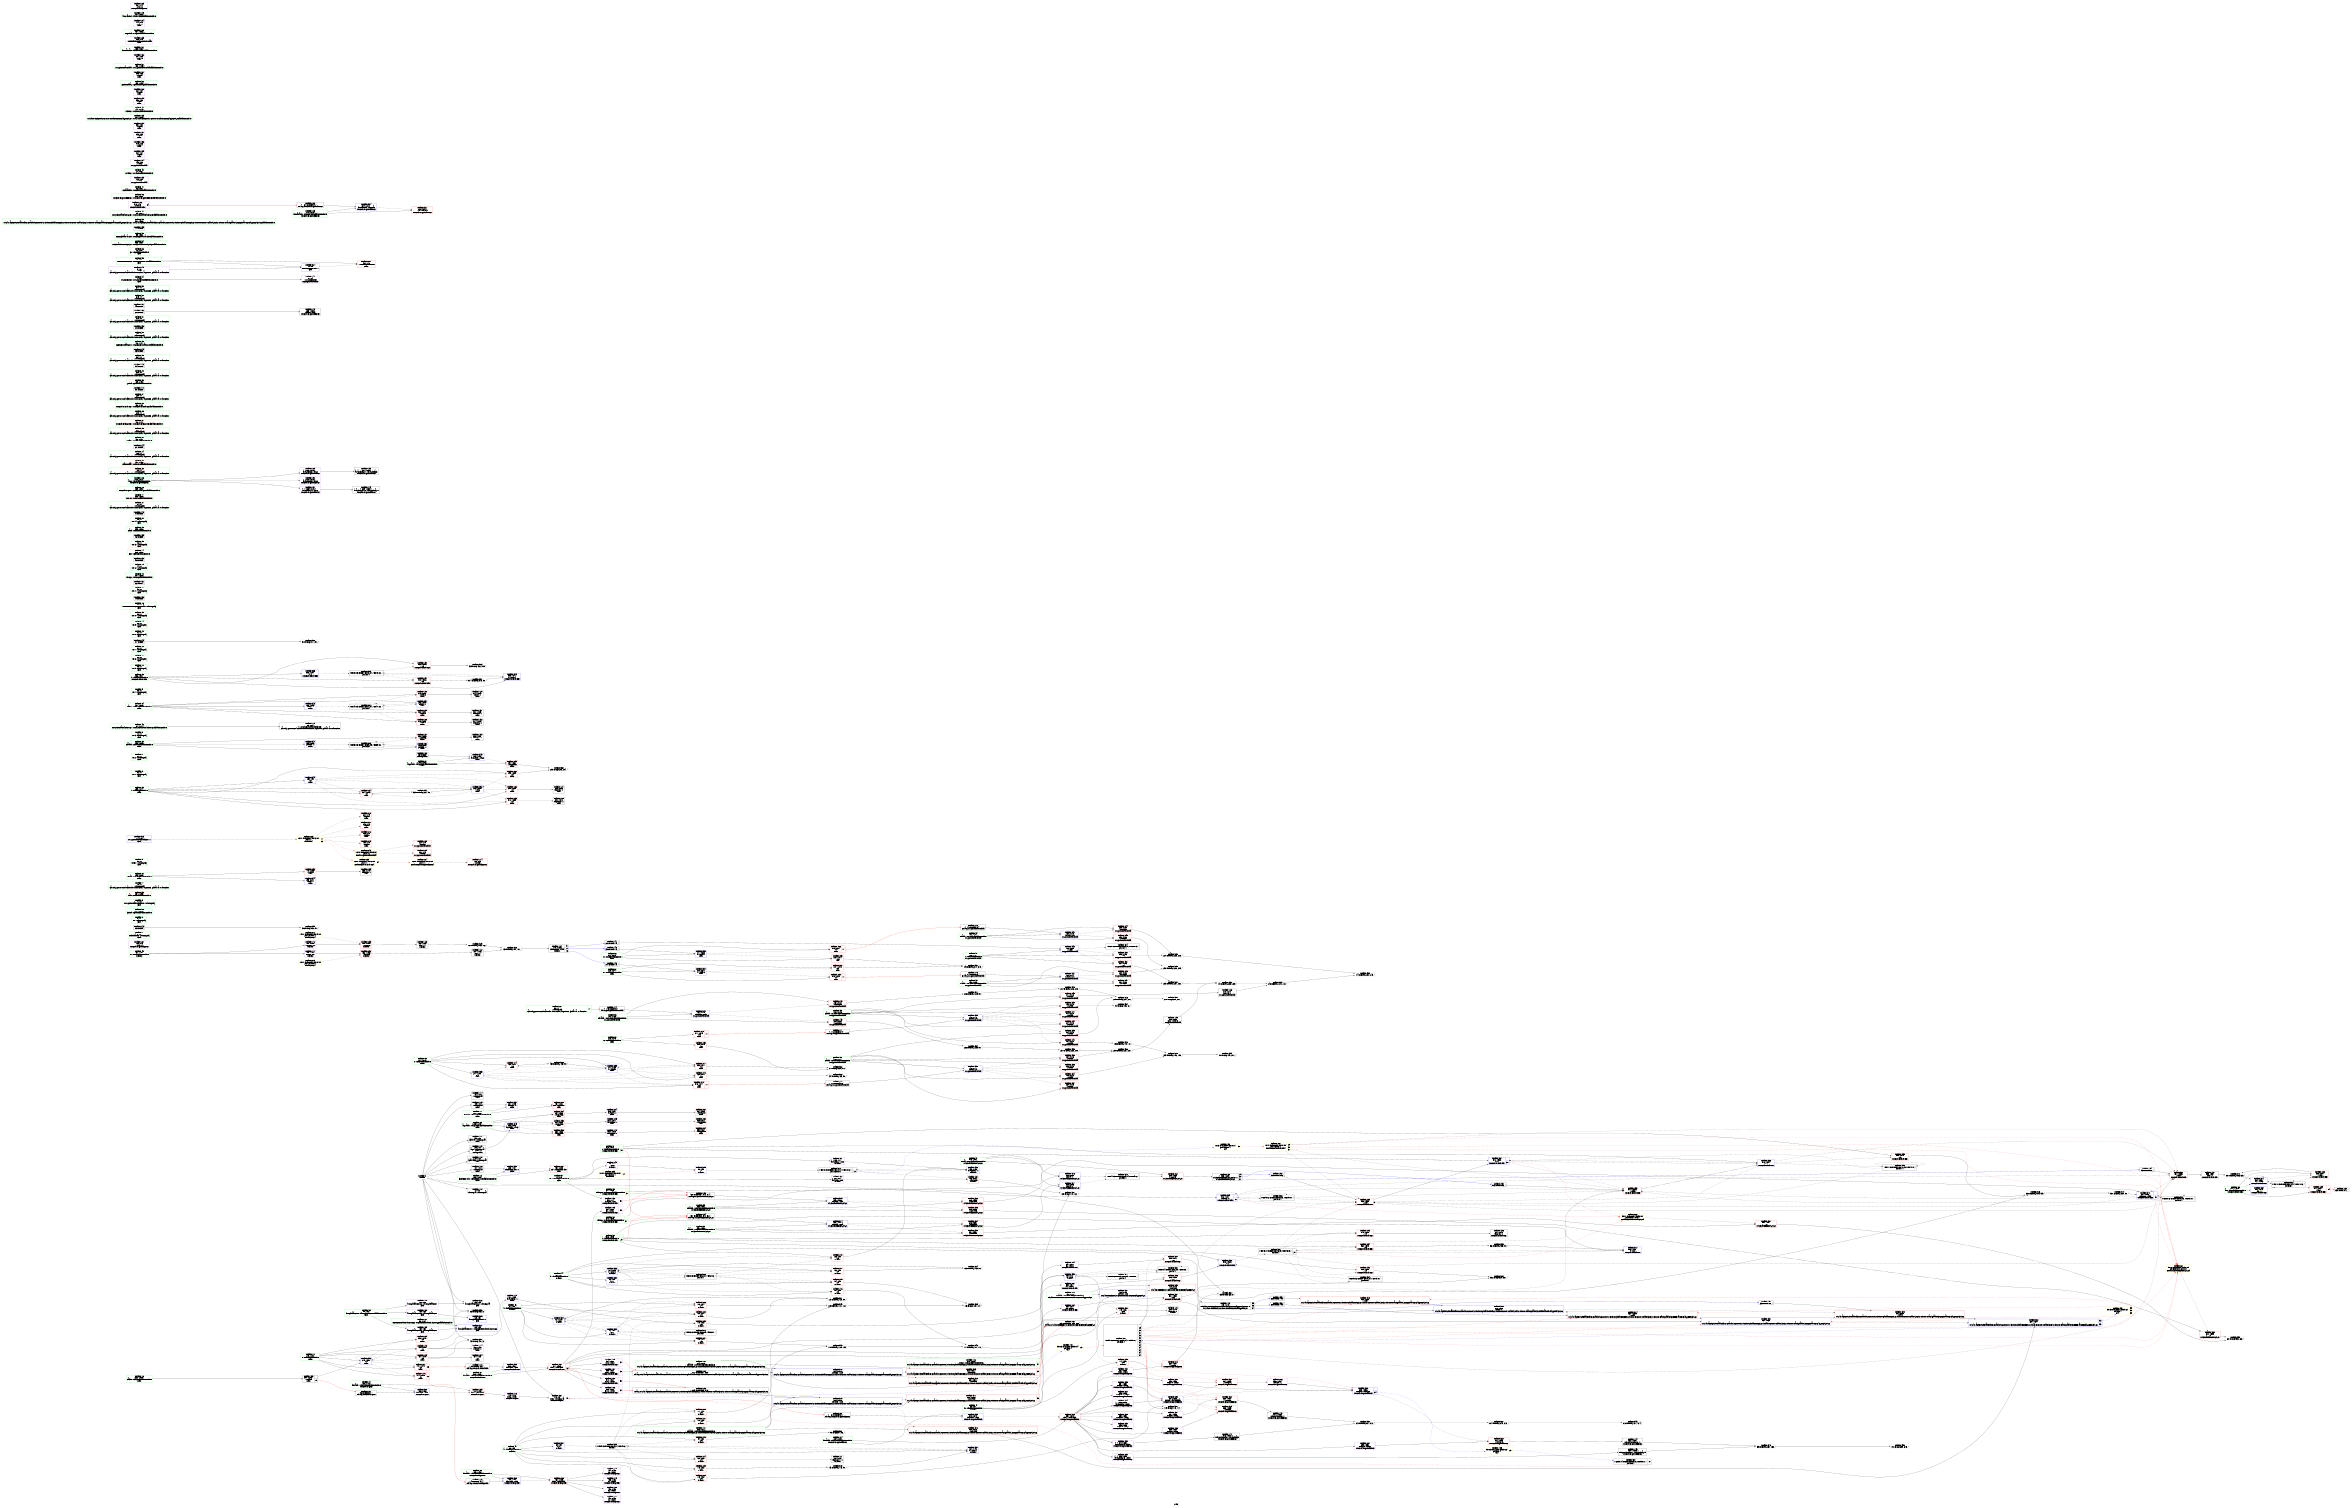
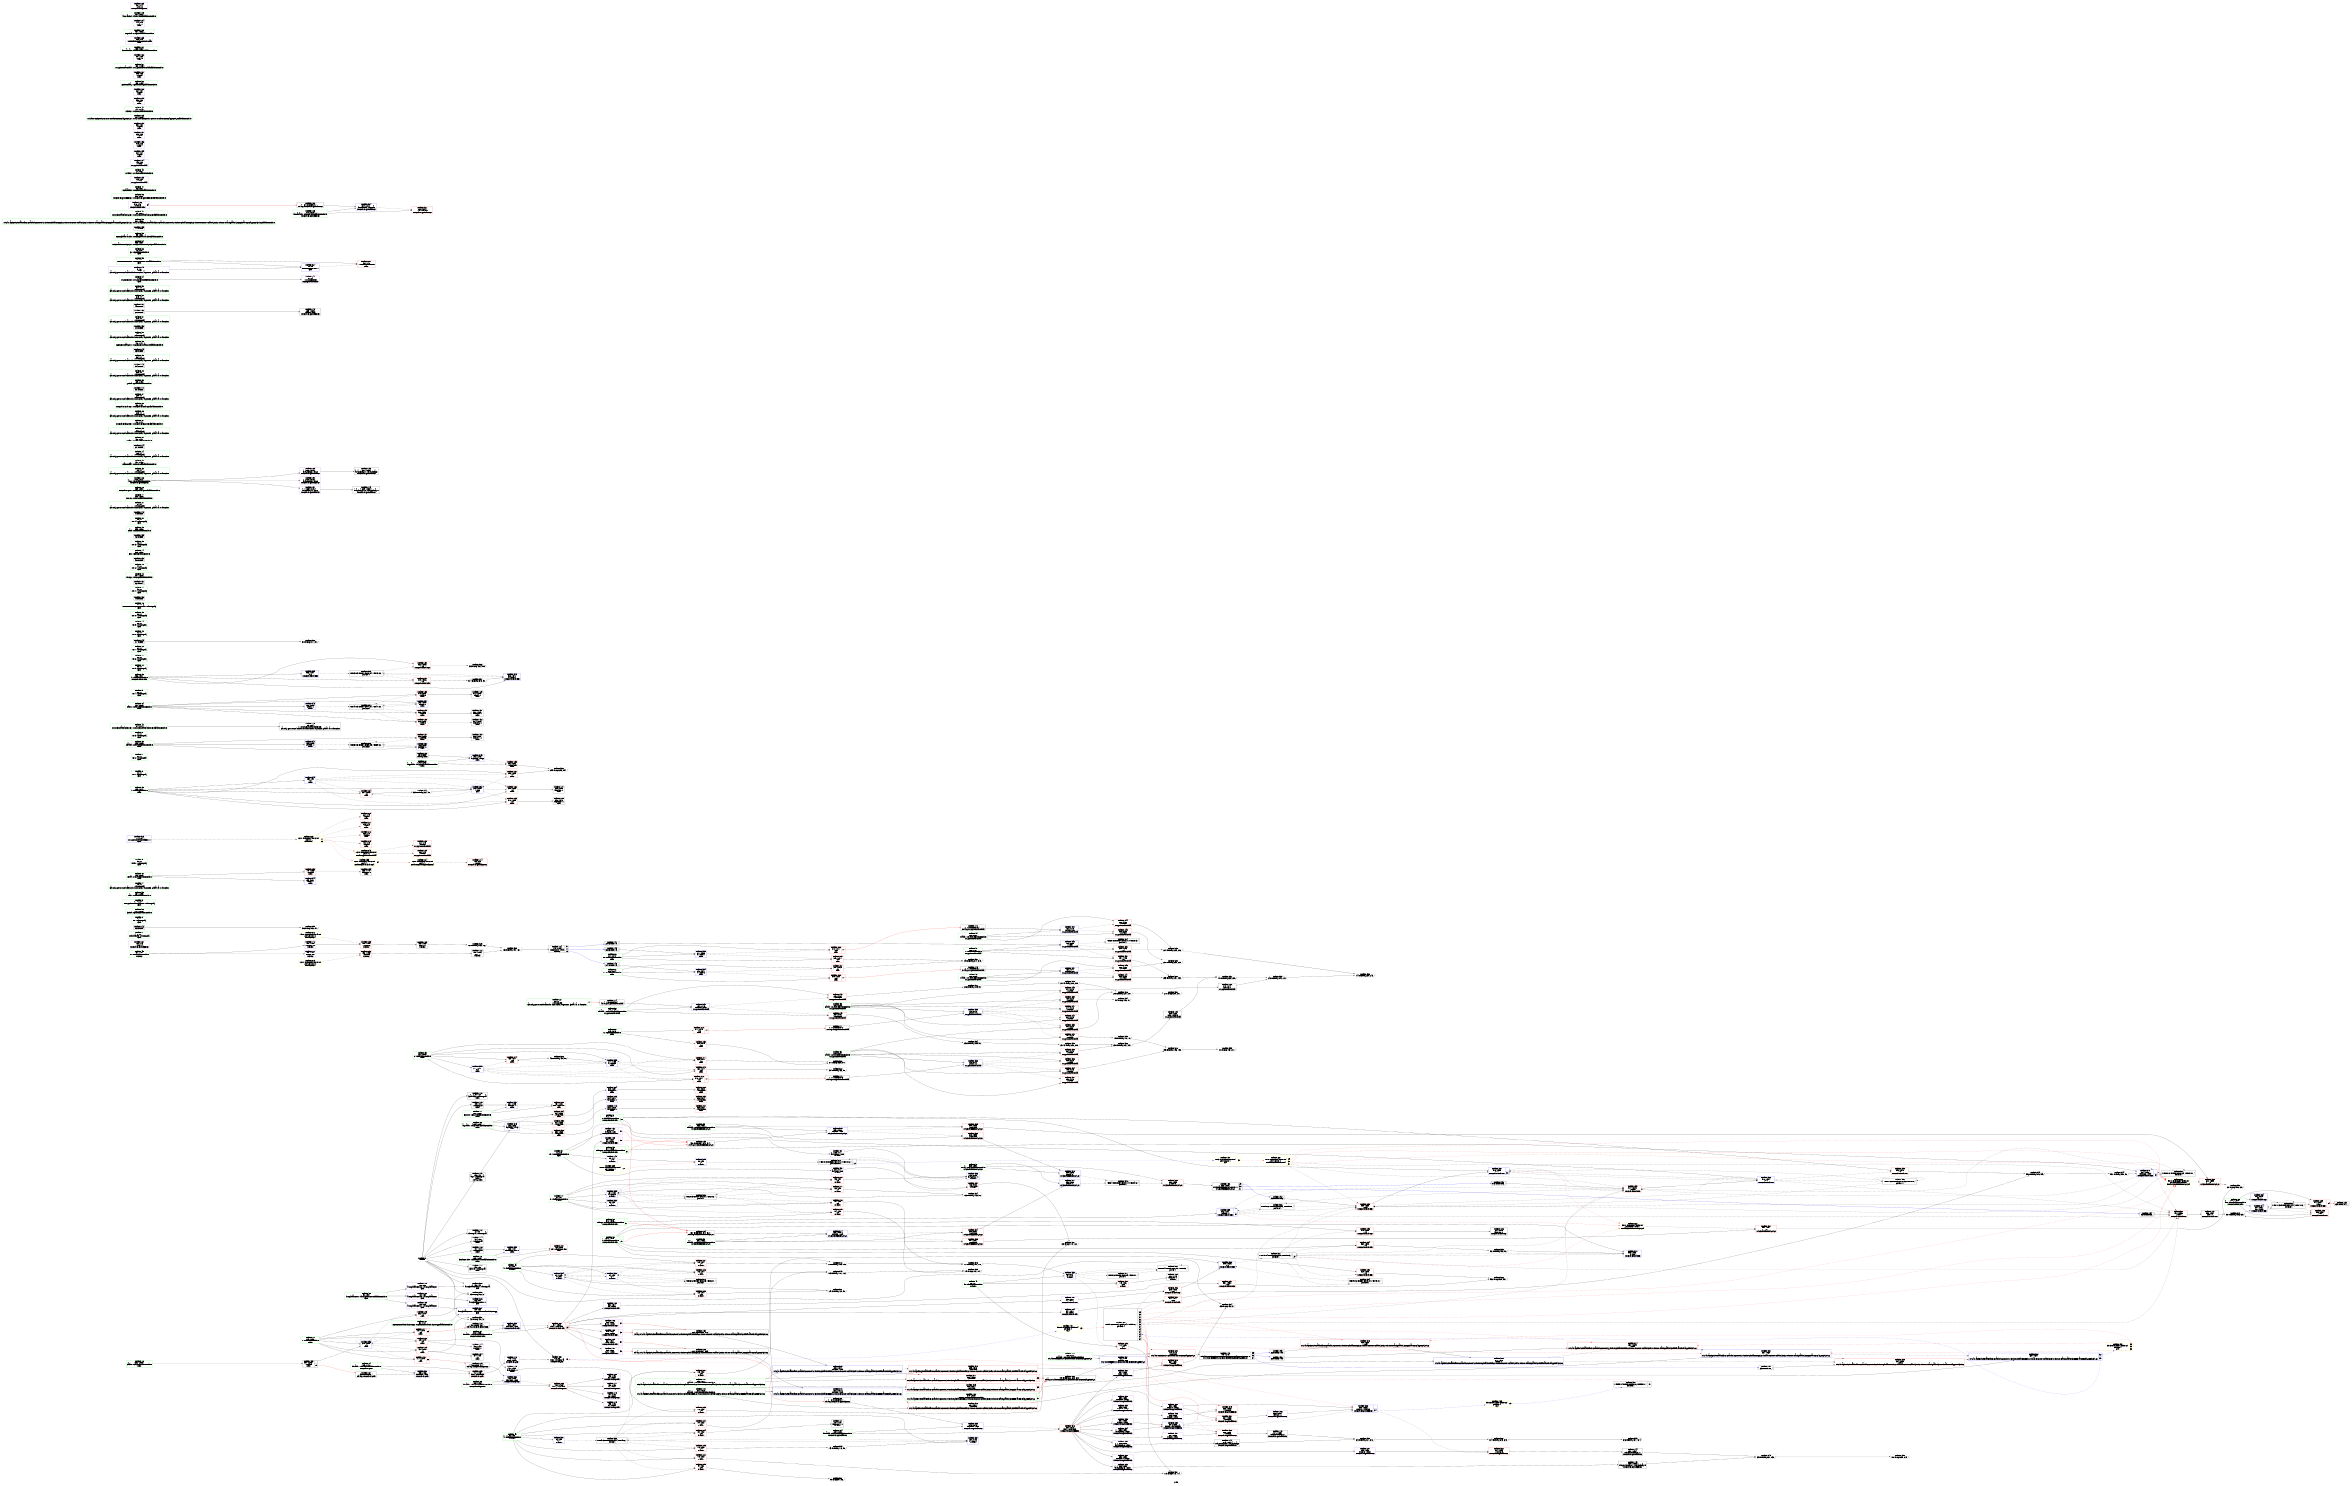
node "NodeID: 352": text "main" -> "conv"
edge "NodeID: 581" -> "NodeID: 297": now "NodeID: 581" -> "NodeID: 323"
